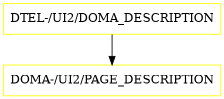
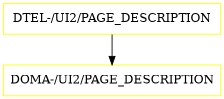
node "DTEL-/UI2/DOMA_DESCRIPTION": label "DTEL-/UI2/DOMA_DESCRIPTION" -> "DTEL-/UI2/PAGE_DESCRIPTION"
